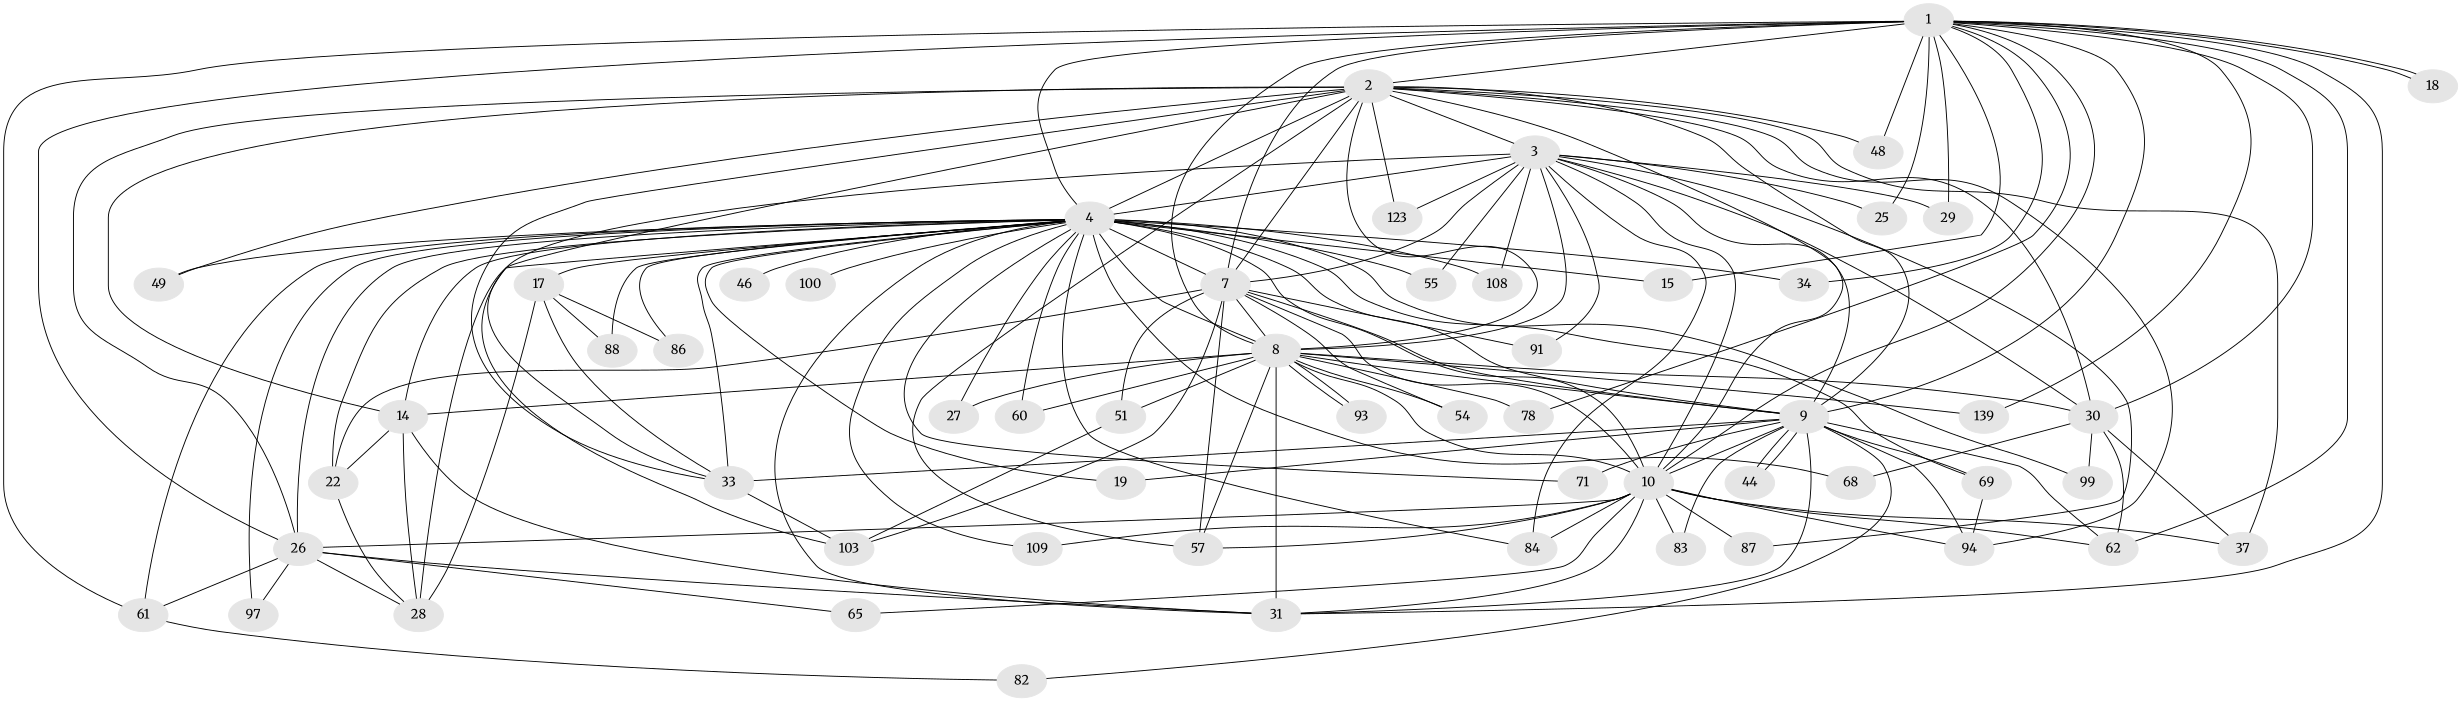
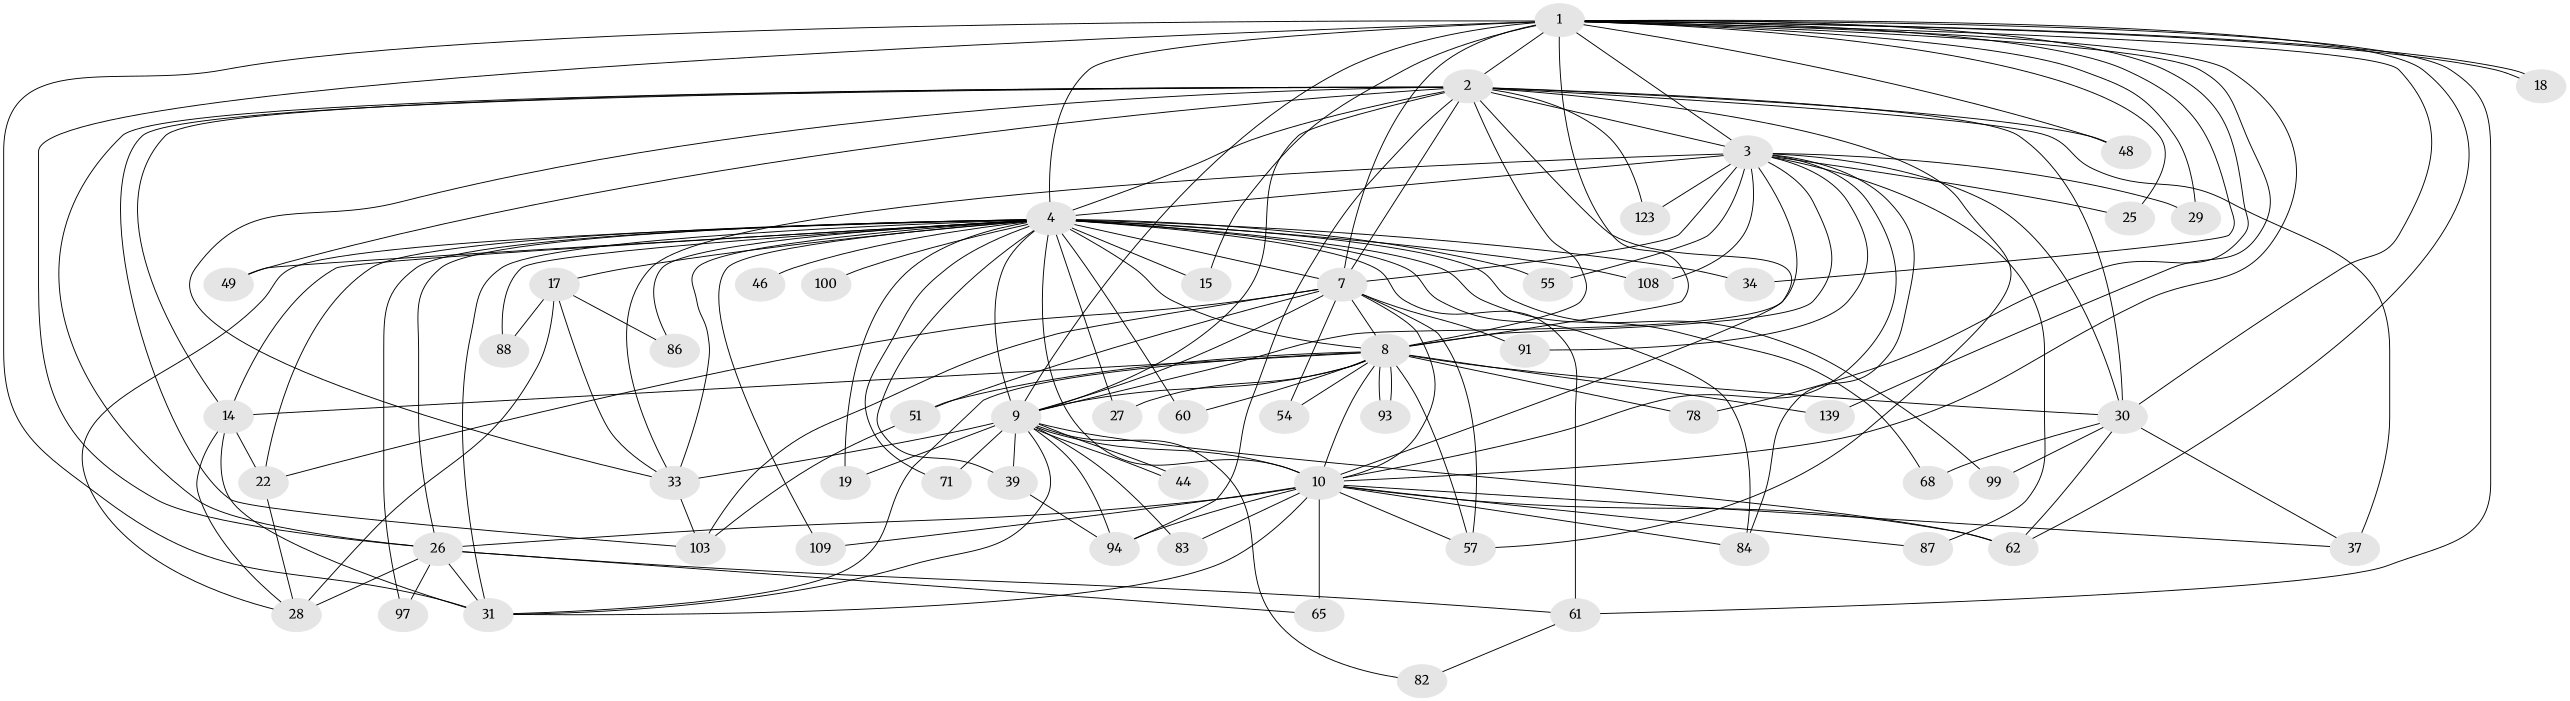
edge "1" -- "3": added
node "69": label "69" -> "39"
